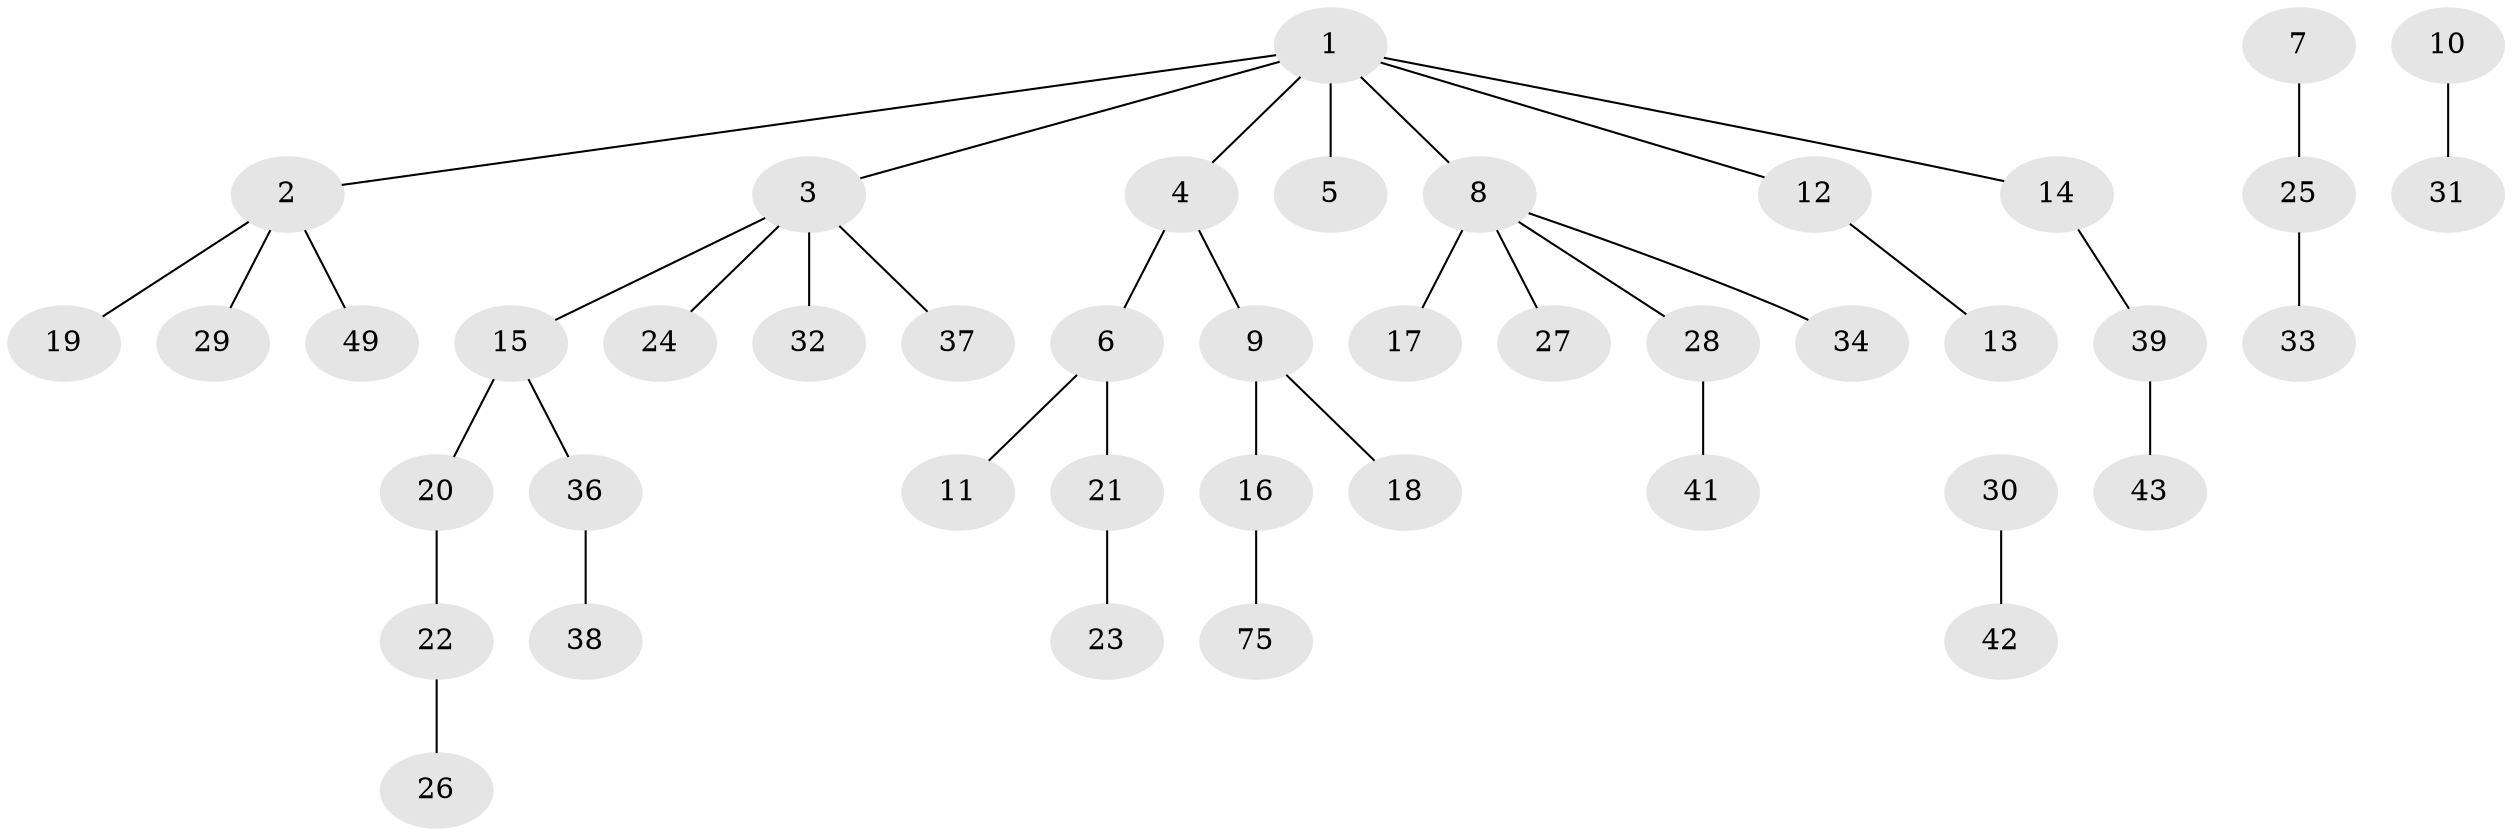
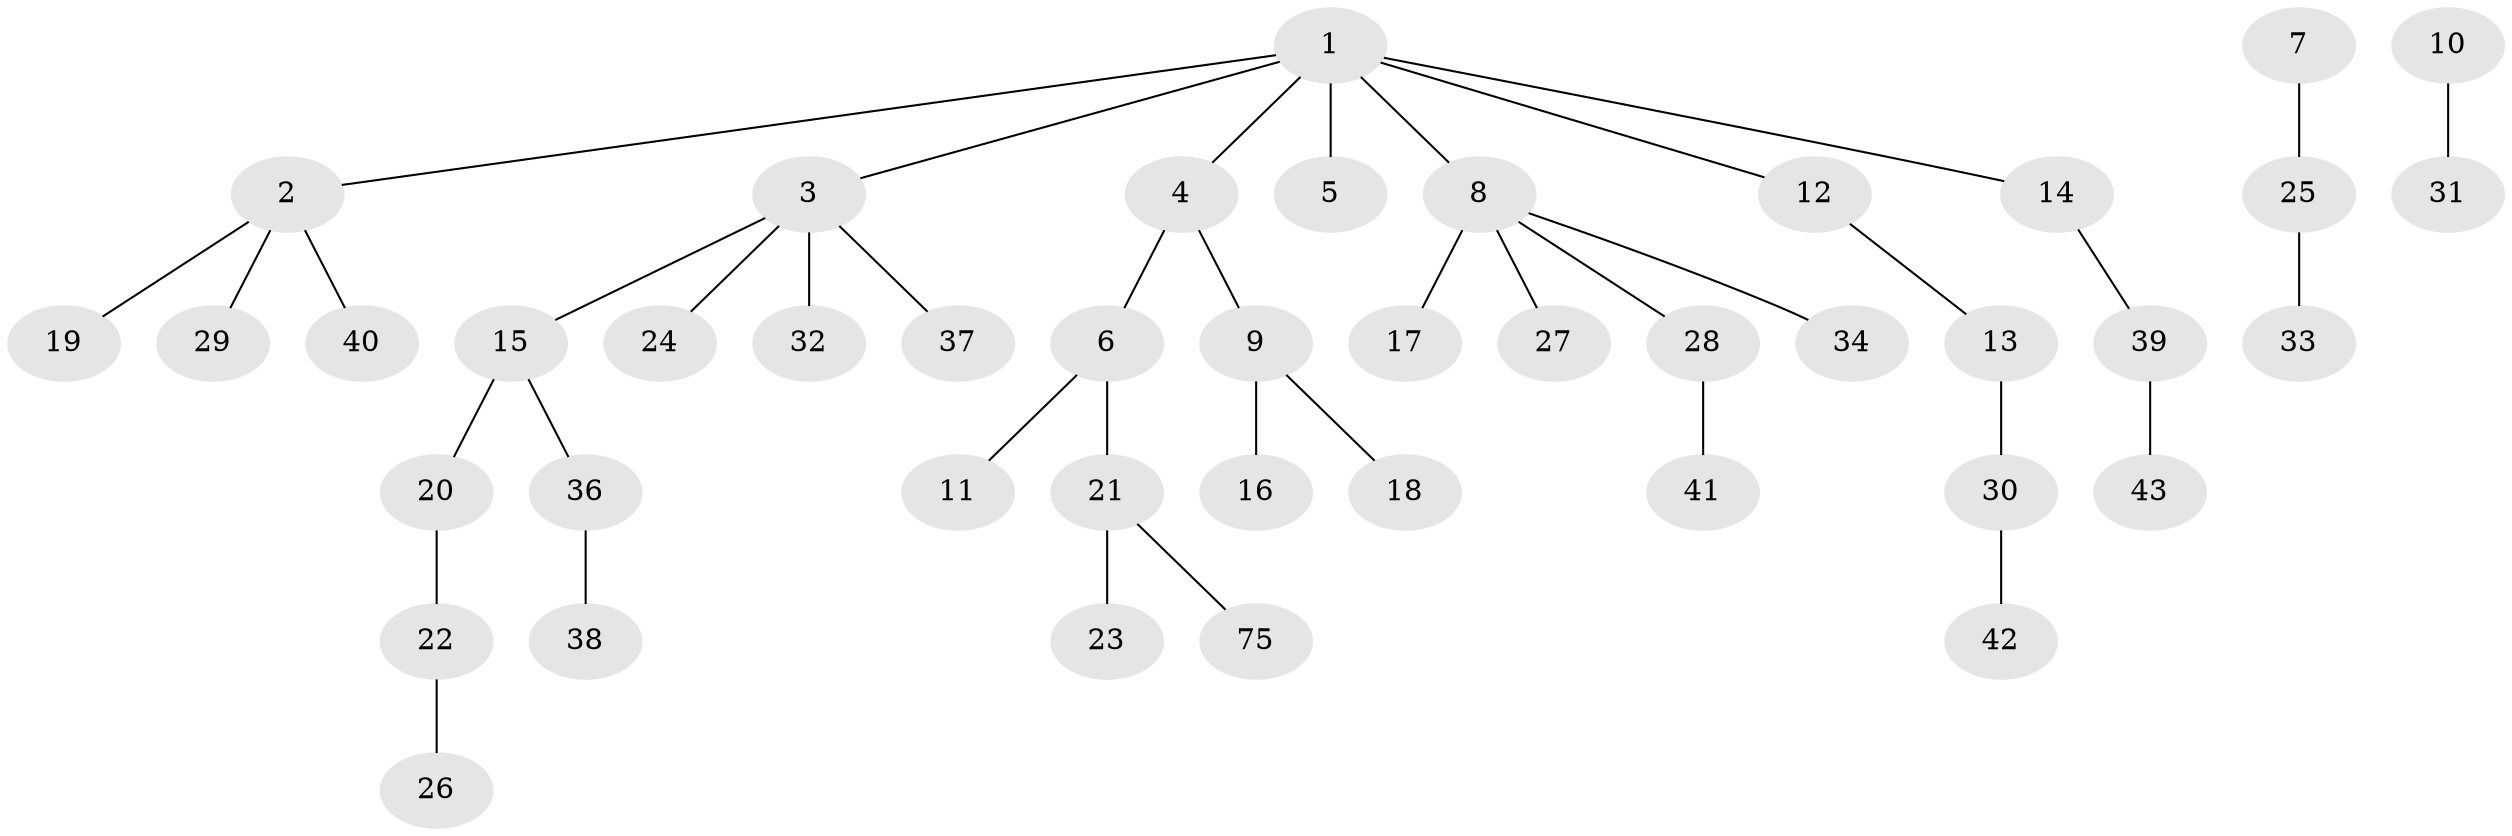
node "49": label "49" -> "40"
edge "13" -- "30": added
edge "16" -- "75": now "21" -- "75"
